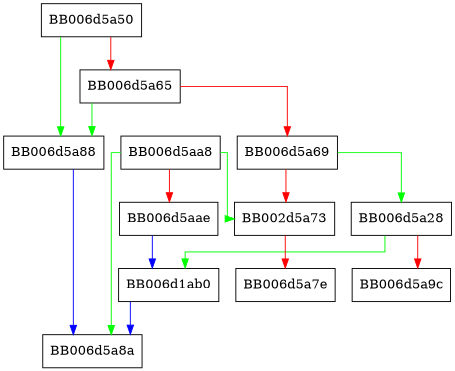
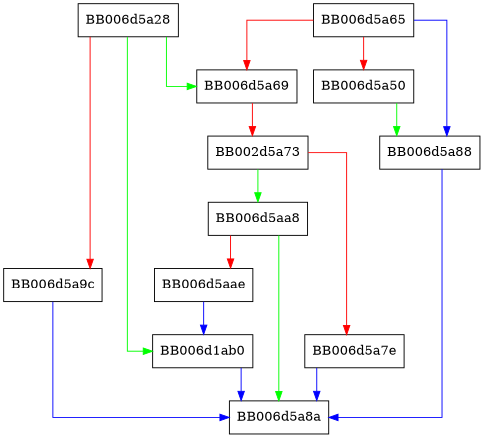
edge "BB006d5a50" -> "BB006d5a65": reversed
edge "BB006d5a65" -> "BB006d5a88": color green -> blue
edge "BB006d5a69" -> "BB006d5a28": reversed
edge "BB006d5aa8" -> "BB002d5a73": reversed
edge "BB006d5a7e" -> "BB006d5a8a": added
edge "BB006d5a9c" -> "BB006d5a8a": added
